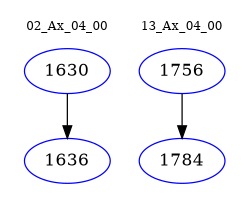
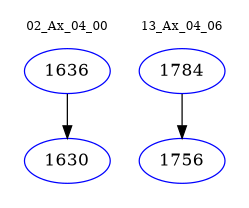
cluster "13_Ax_04_00": label "13_Ax_04_00" -> "13_Ax_04_06"
edge "1630" -> "1636": reversed
edge "1756" -> "1784": reversed
